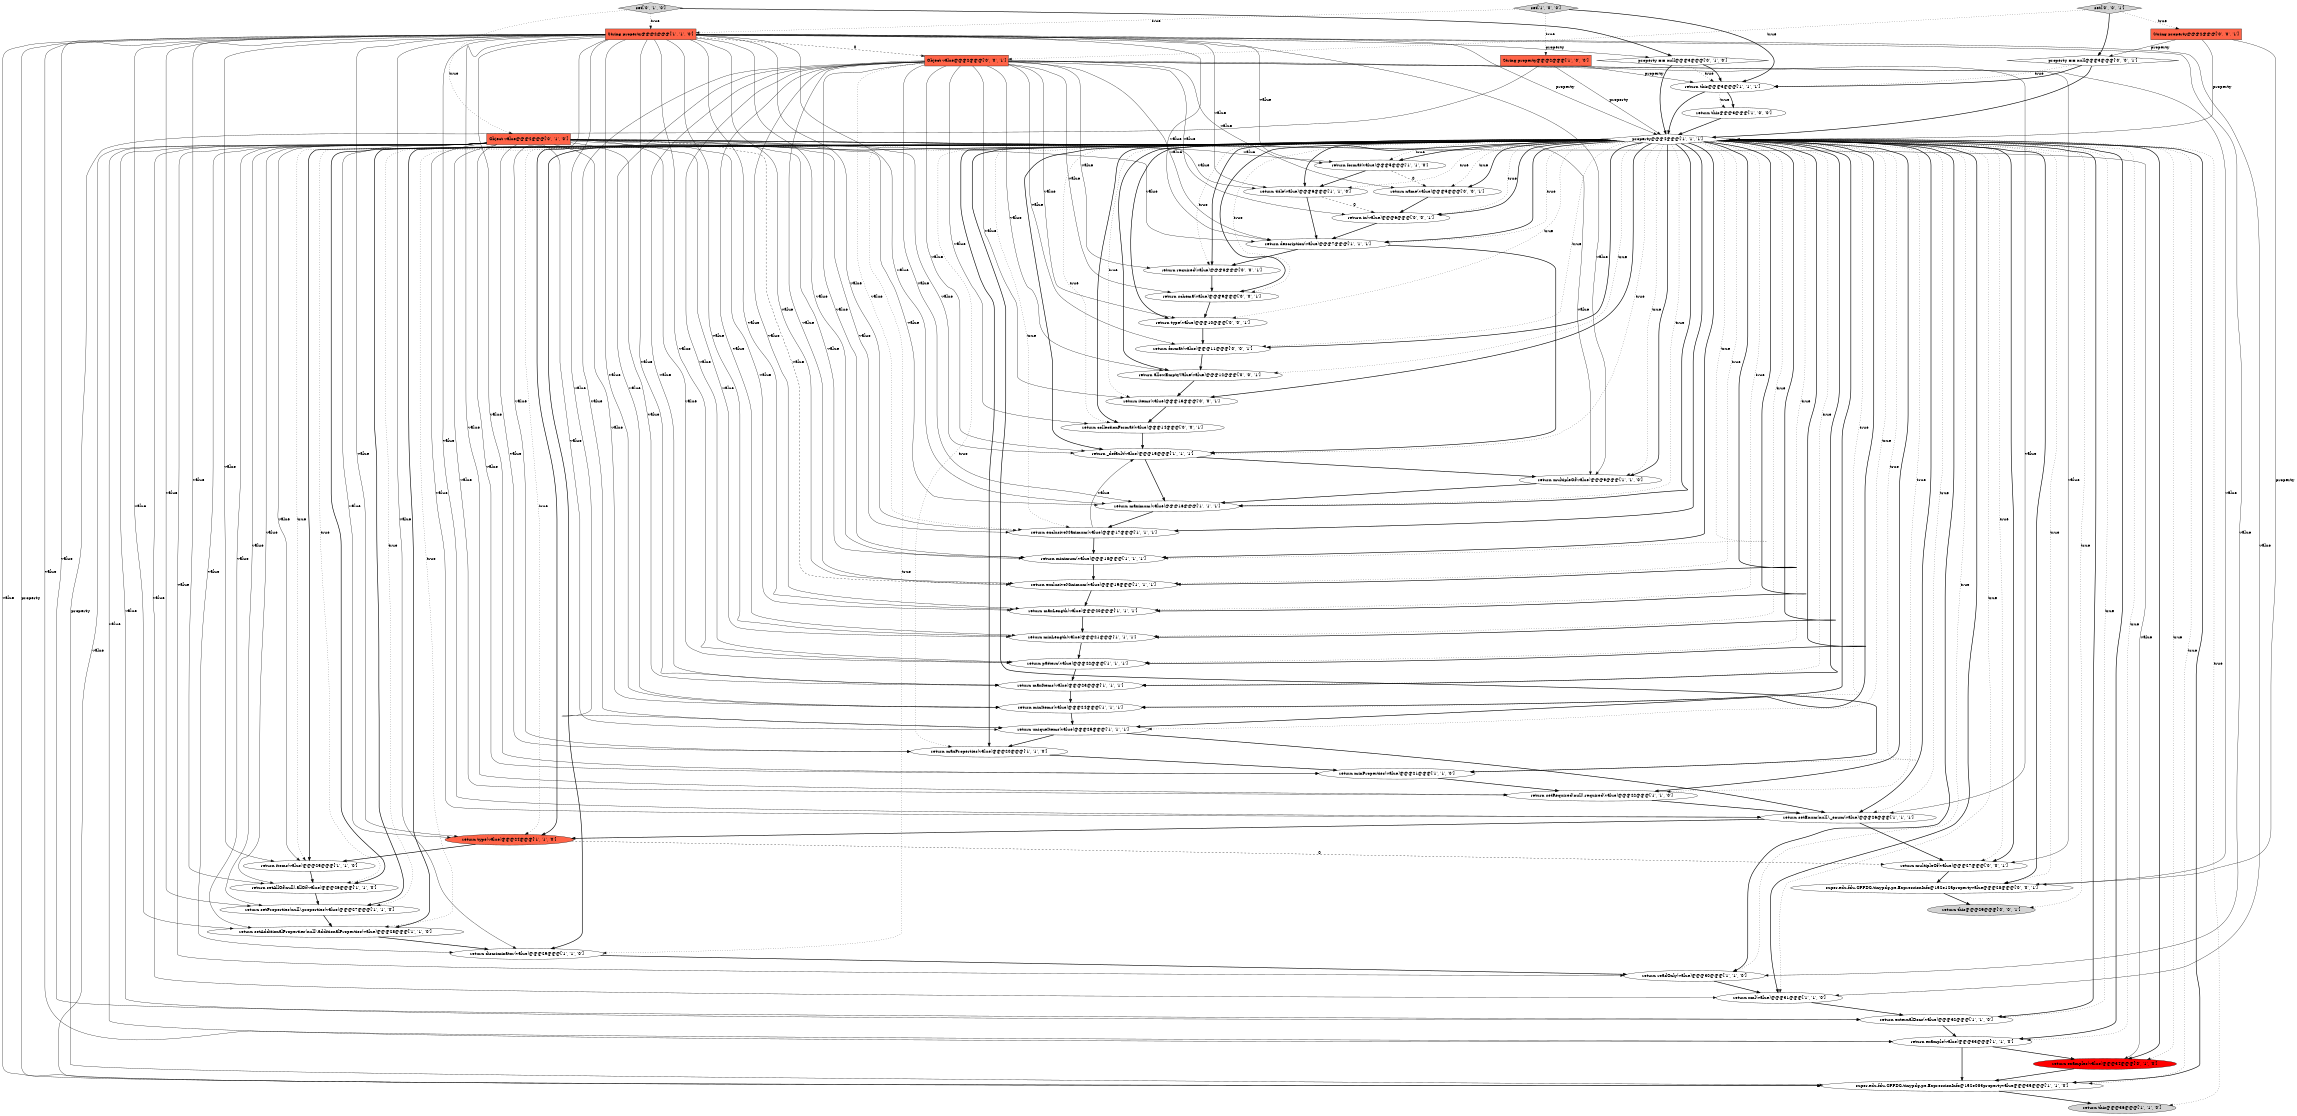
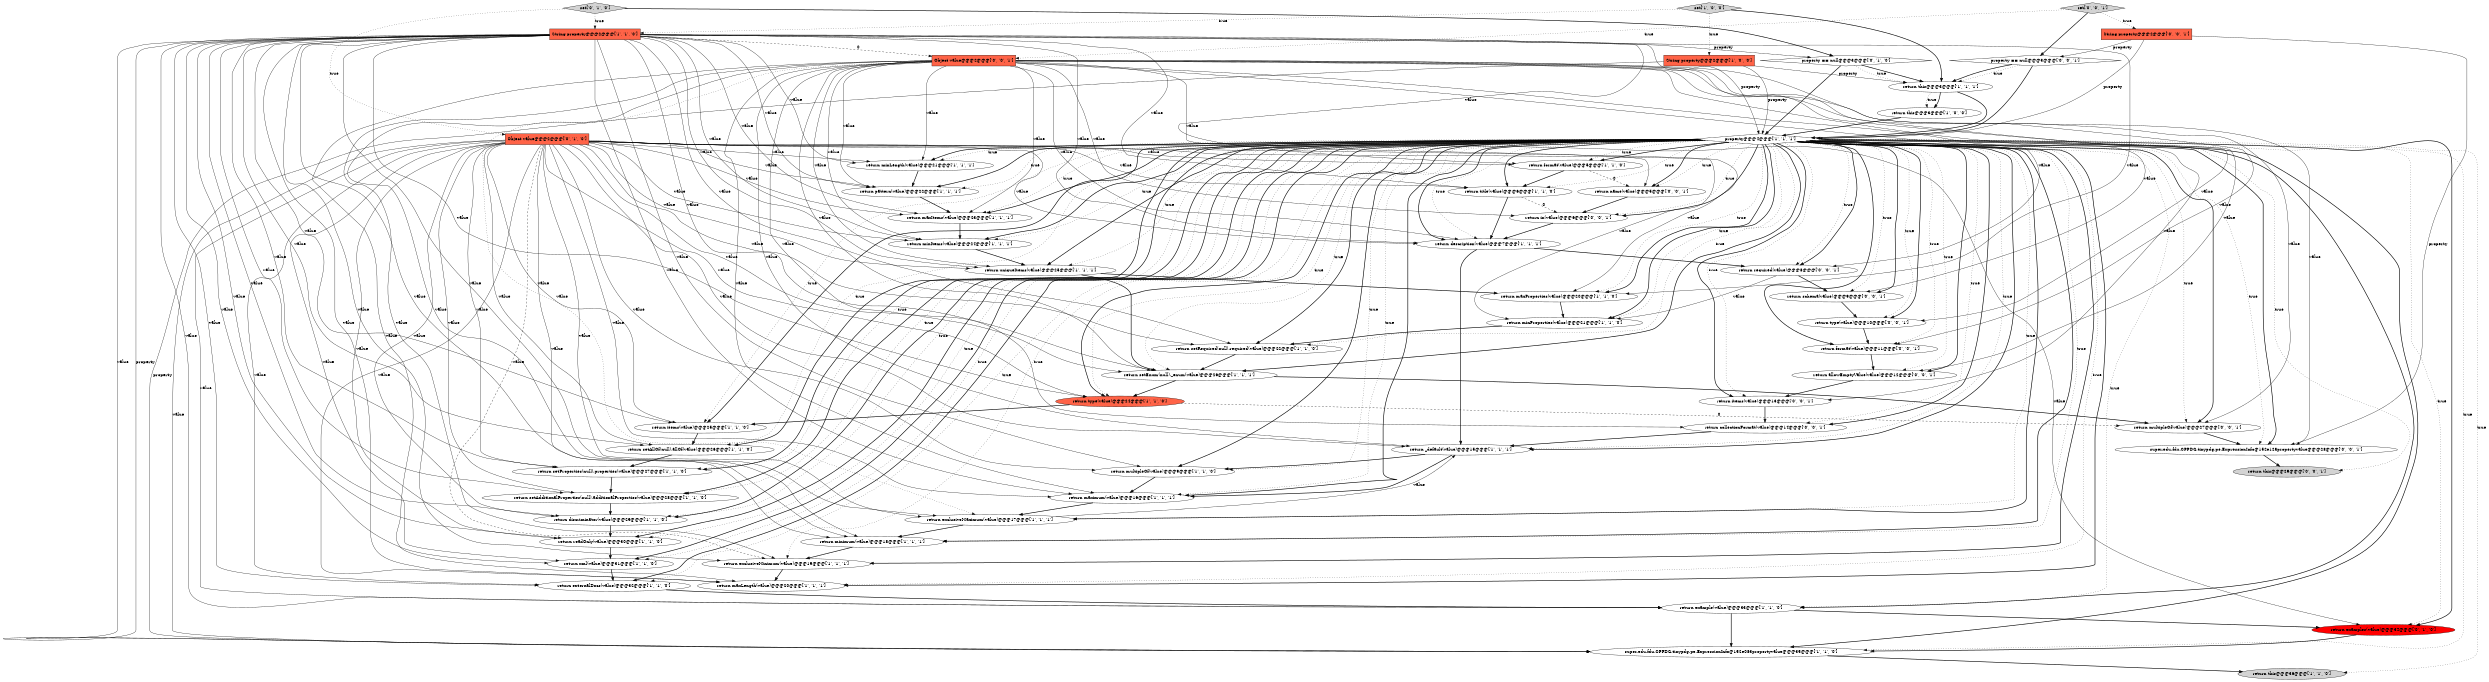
edge "return maxLength(value)@@@20@@@['1', '1', '1']" -> "return minLength(value)@@@21@@@['1', '1', '1']": removed
edge "String property@@@2@@@['1', '1', '0']" -> "return minProperties(value)@@@21@@@['1', '1', '0']": now "return required(value)@@@8@@@['0', '0', '1']" -> "return minProperties(value)@@@21@@@['1', '1', '0']"
